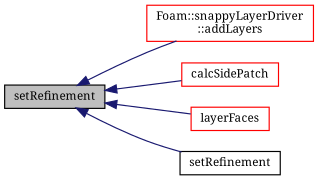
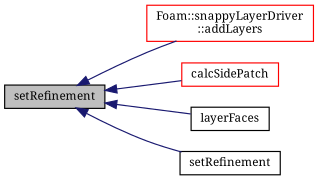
node "layerFaces": color red -> black
